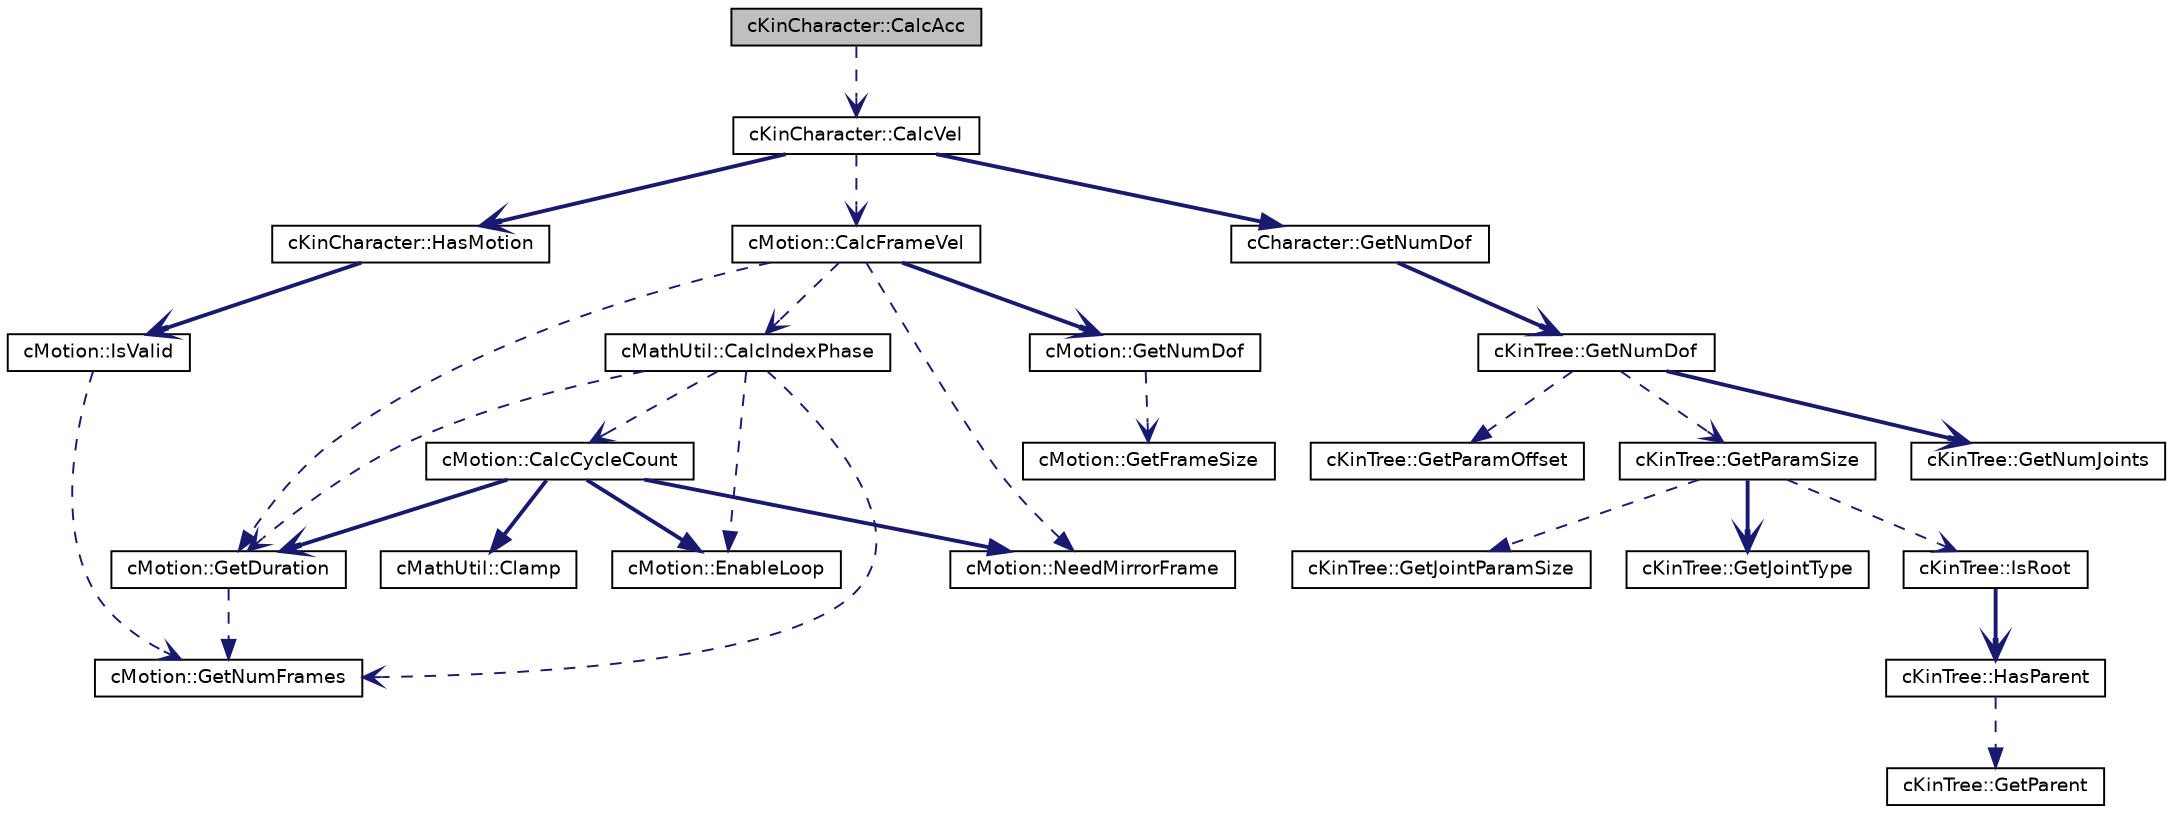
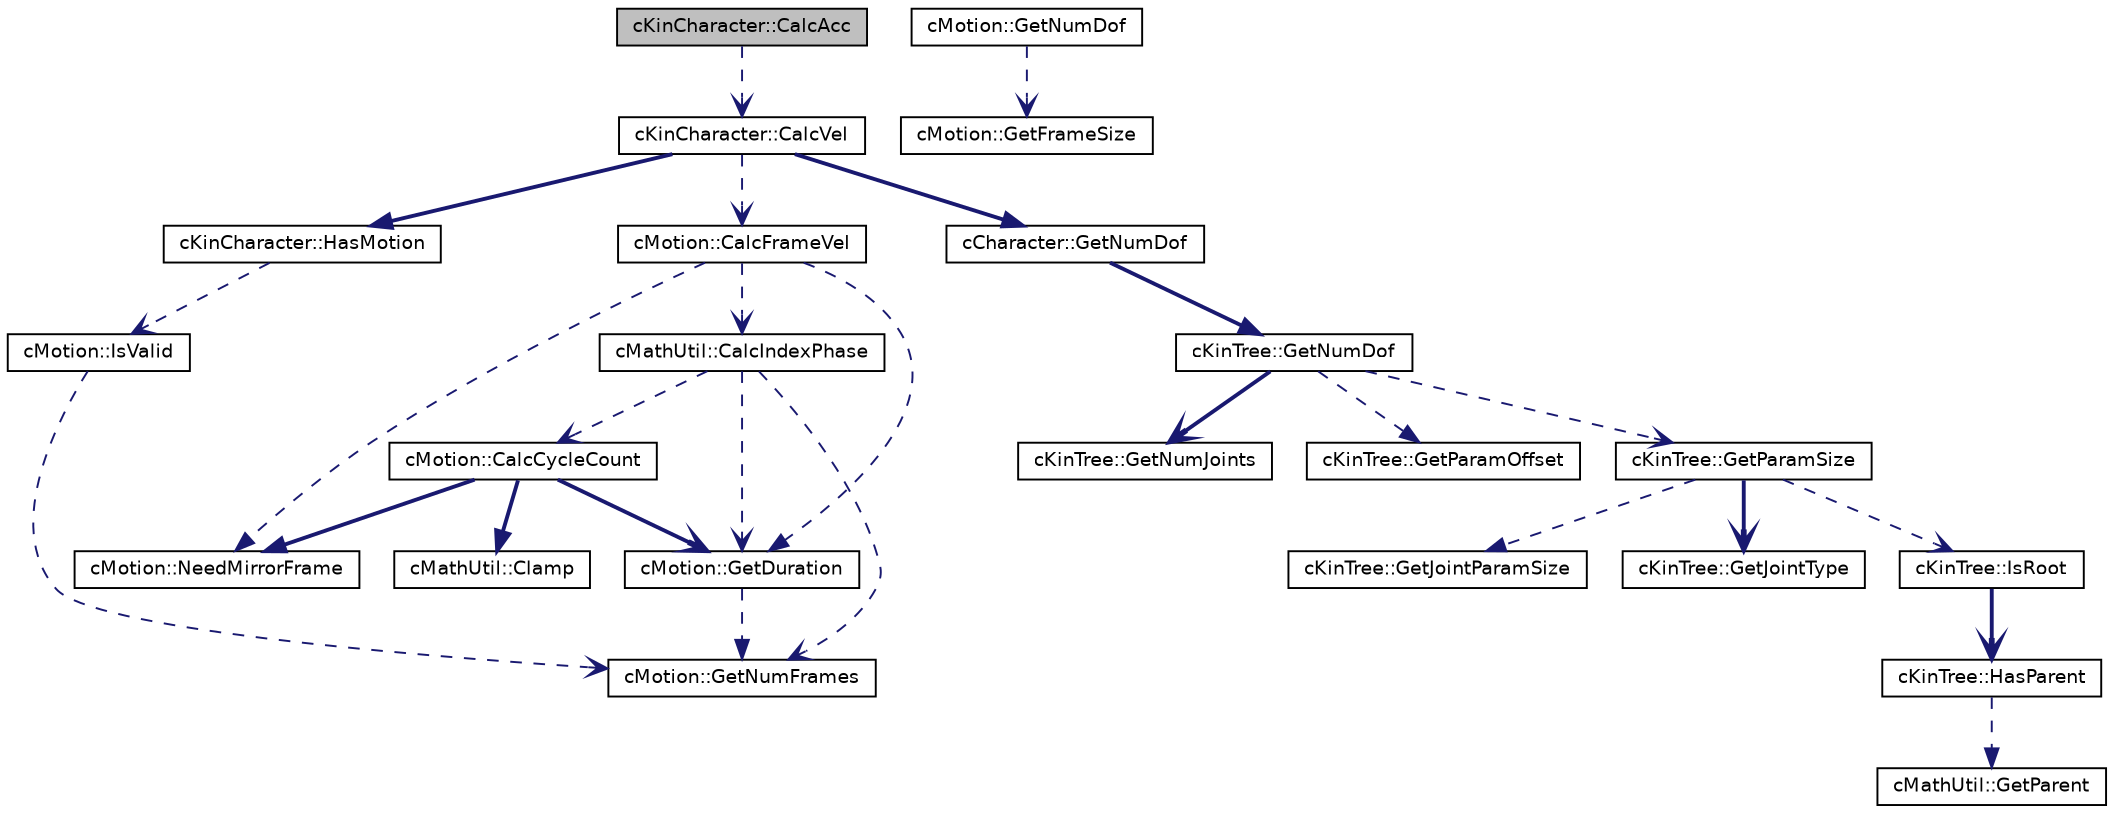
edge "cKinCharacter::CalcVel" -> "cKinCharacter::HasMotion": arrowhead vee -> normal
edge "cCharacter::GetNumDof" -> "cKinTree::GetNumDof": arrowhead vee -> normal
edge "cKinCharacter::HasMotion" -> "cMotion::IsValid": style bold -> dashed
edge "cMotion::CalcFrameVel" -> "cMotion::GetNumDof": removed
node "cMotion::EnableLoop": removed
node "cKinTree::GetParent": label "cKinTree::GetParent" -> "cMathUtil::GetParent"
